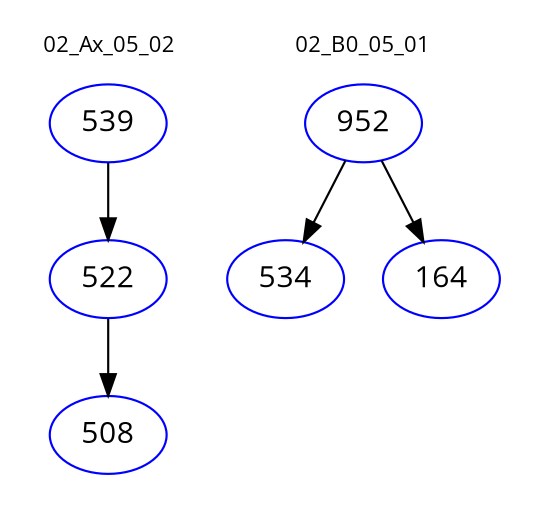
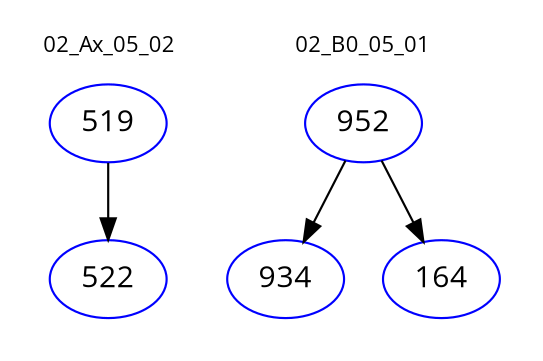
node "539": label "539" -> "519"
node "534": label "534" -> "934"
node "508": removed
